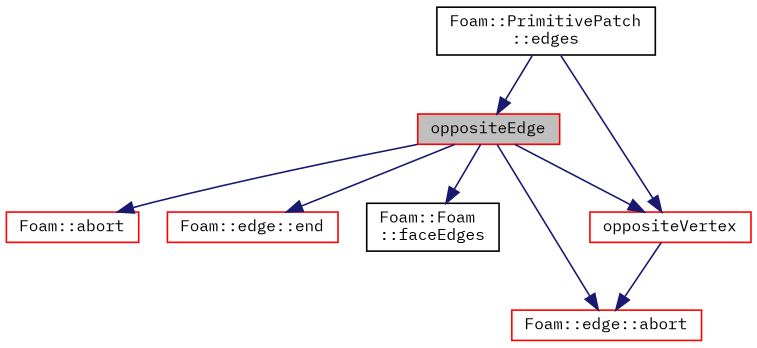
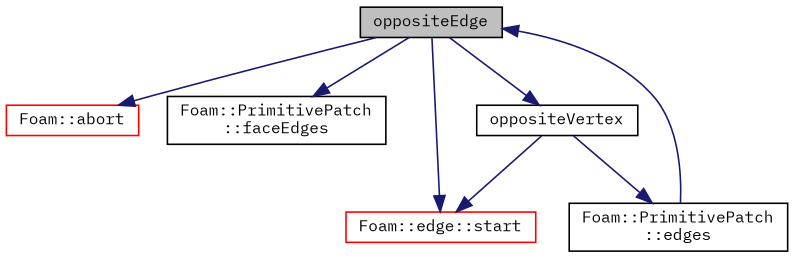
edge "Foam::PrimitivePatch ::edges" -> "oppositeVertex": reversed
node "oppositeEdge": color red -> black
node "Foam::edge::end": removed
node "Foam::Foam ::faceEdges": label "Foam::Foam ::faceEdges" -> "Foam::PrimitivePatch ::faceEdges"
node "oppositeVertex": color red -> black
node "Foam::edge::abort": label "Foam::edge::abort" -> "Foam::edge::start"
